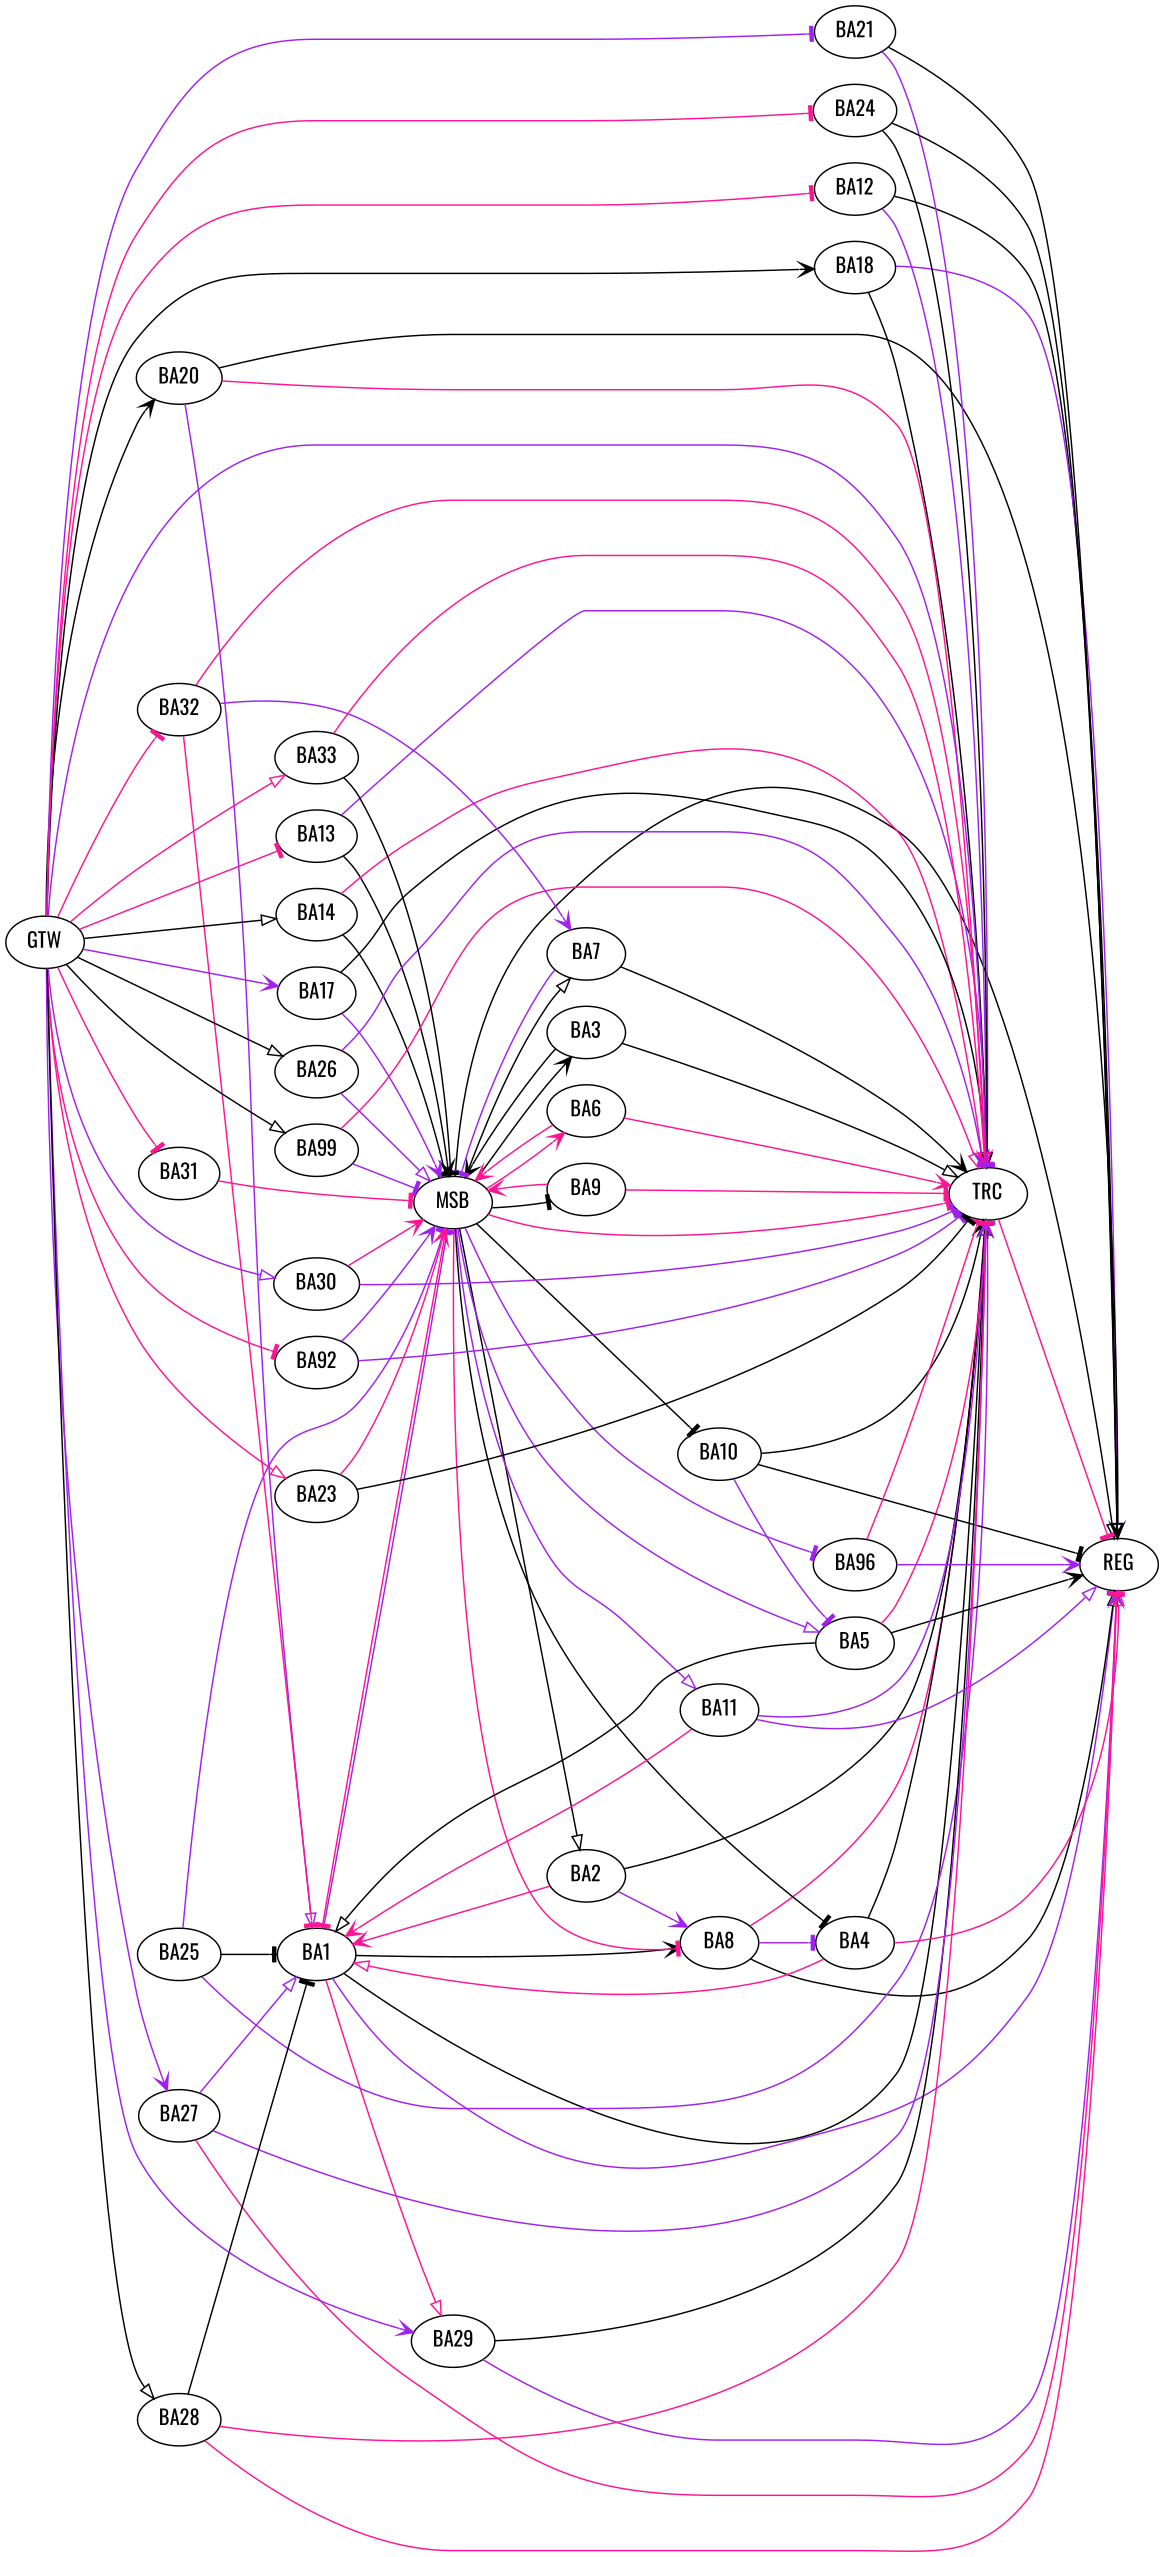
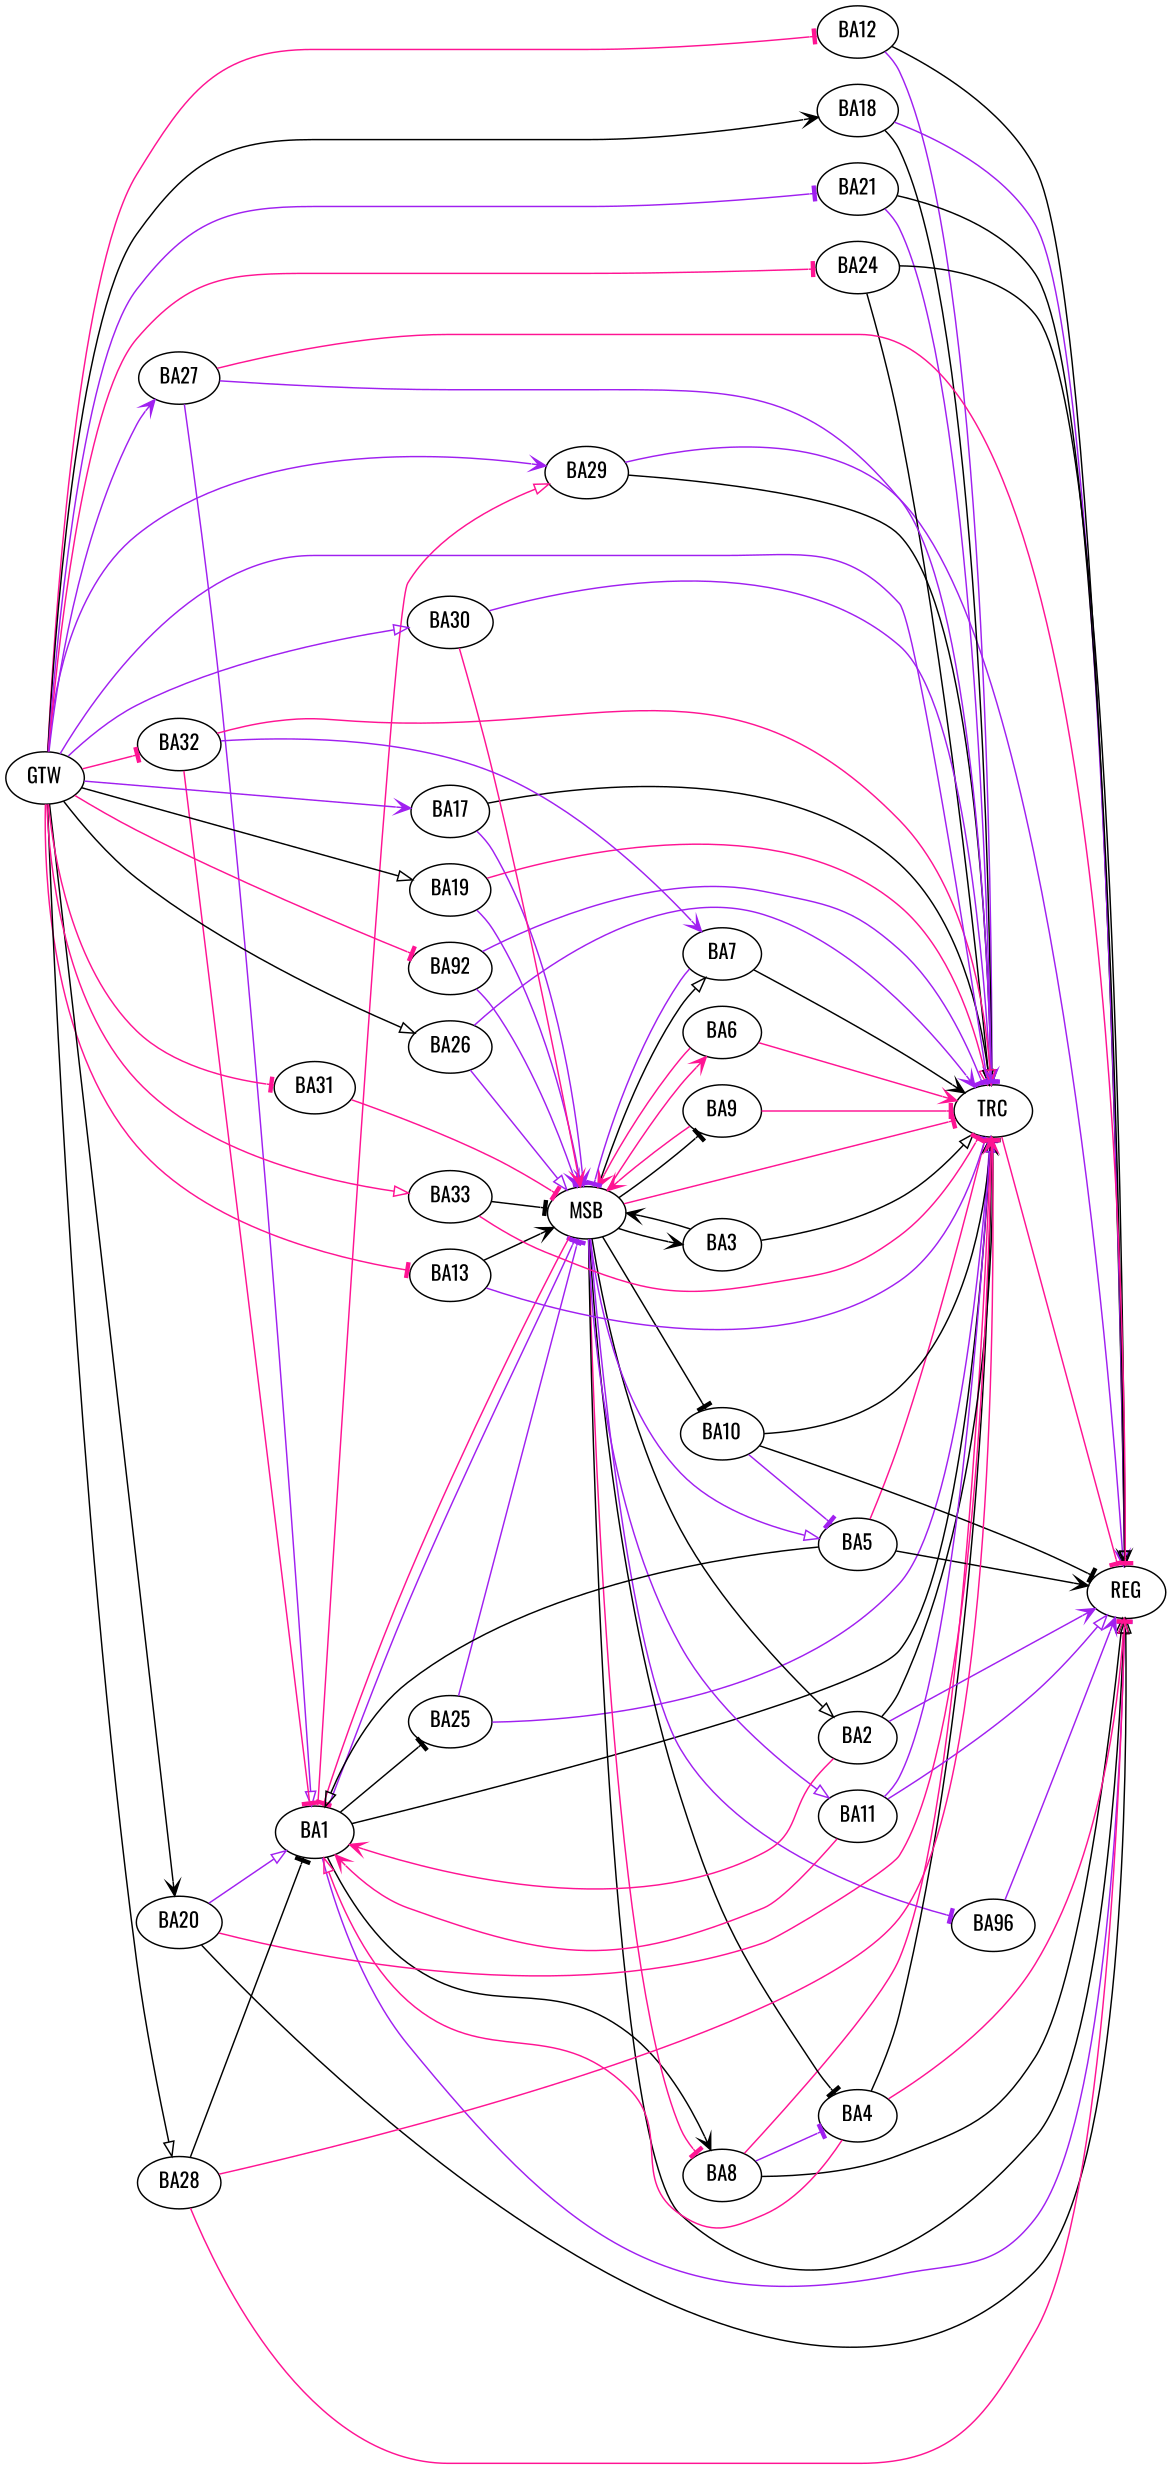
node "BA14": removed
node "BA99": label "BA99" -> "BA19"
edge "BA96" -> "TRC": removed
node "BA23": removed
edge "BA2" -> "BA8": now "BA2" -> "REG"
edge "BA25" -> "BA1": reversed
